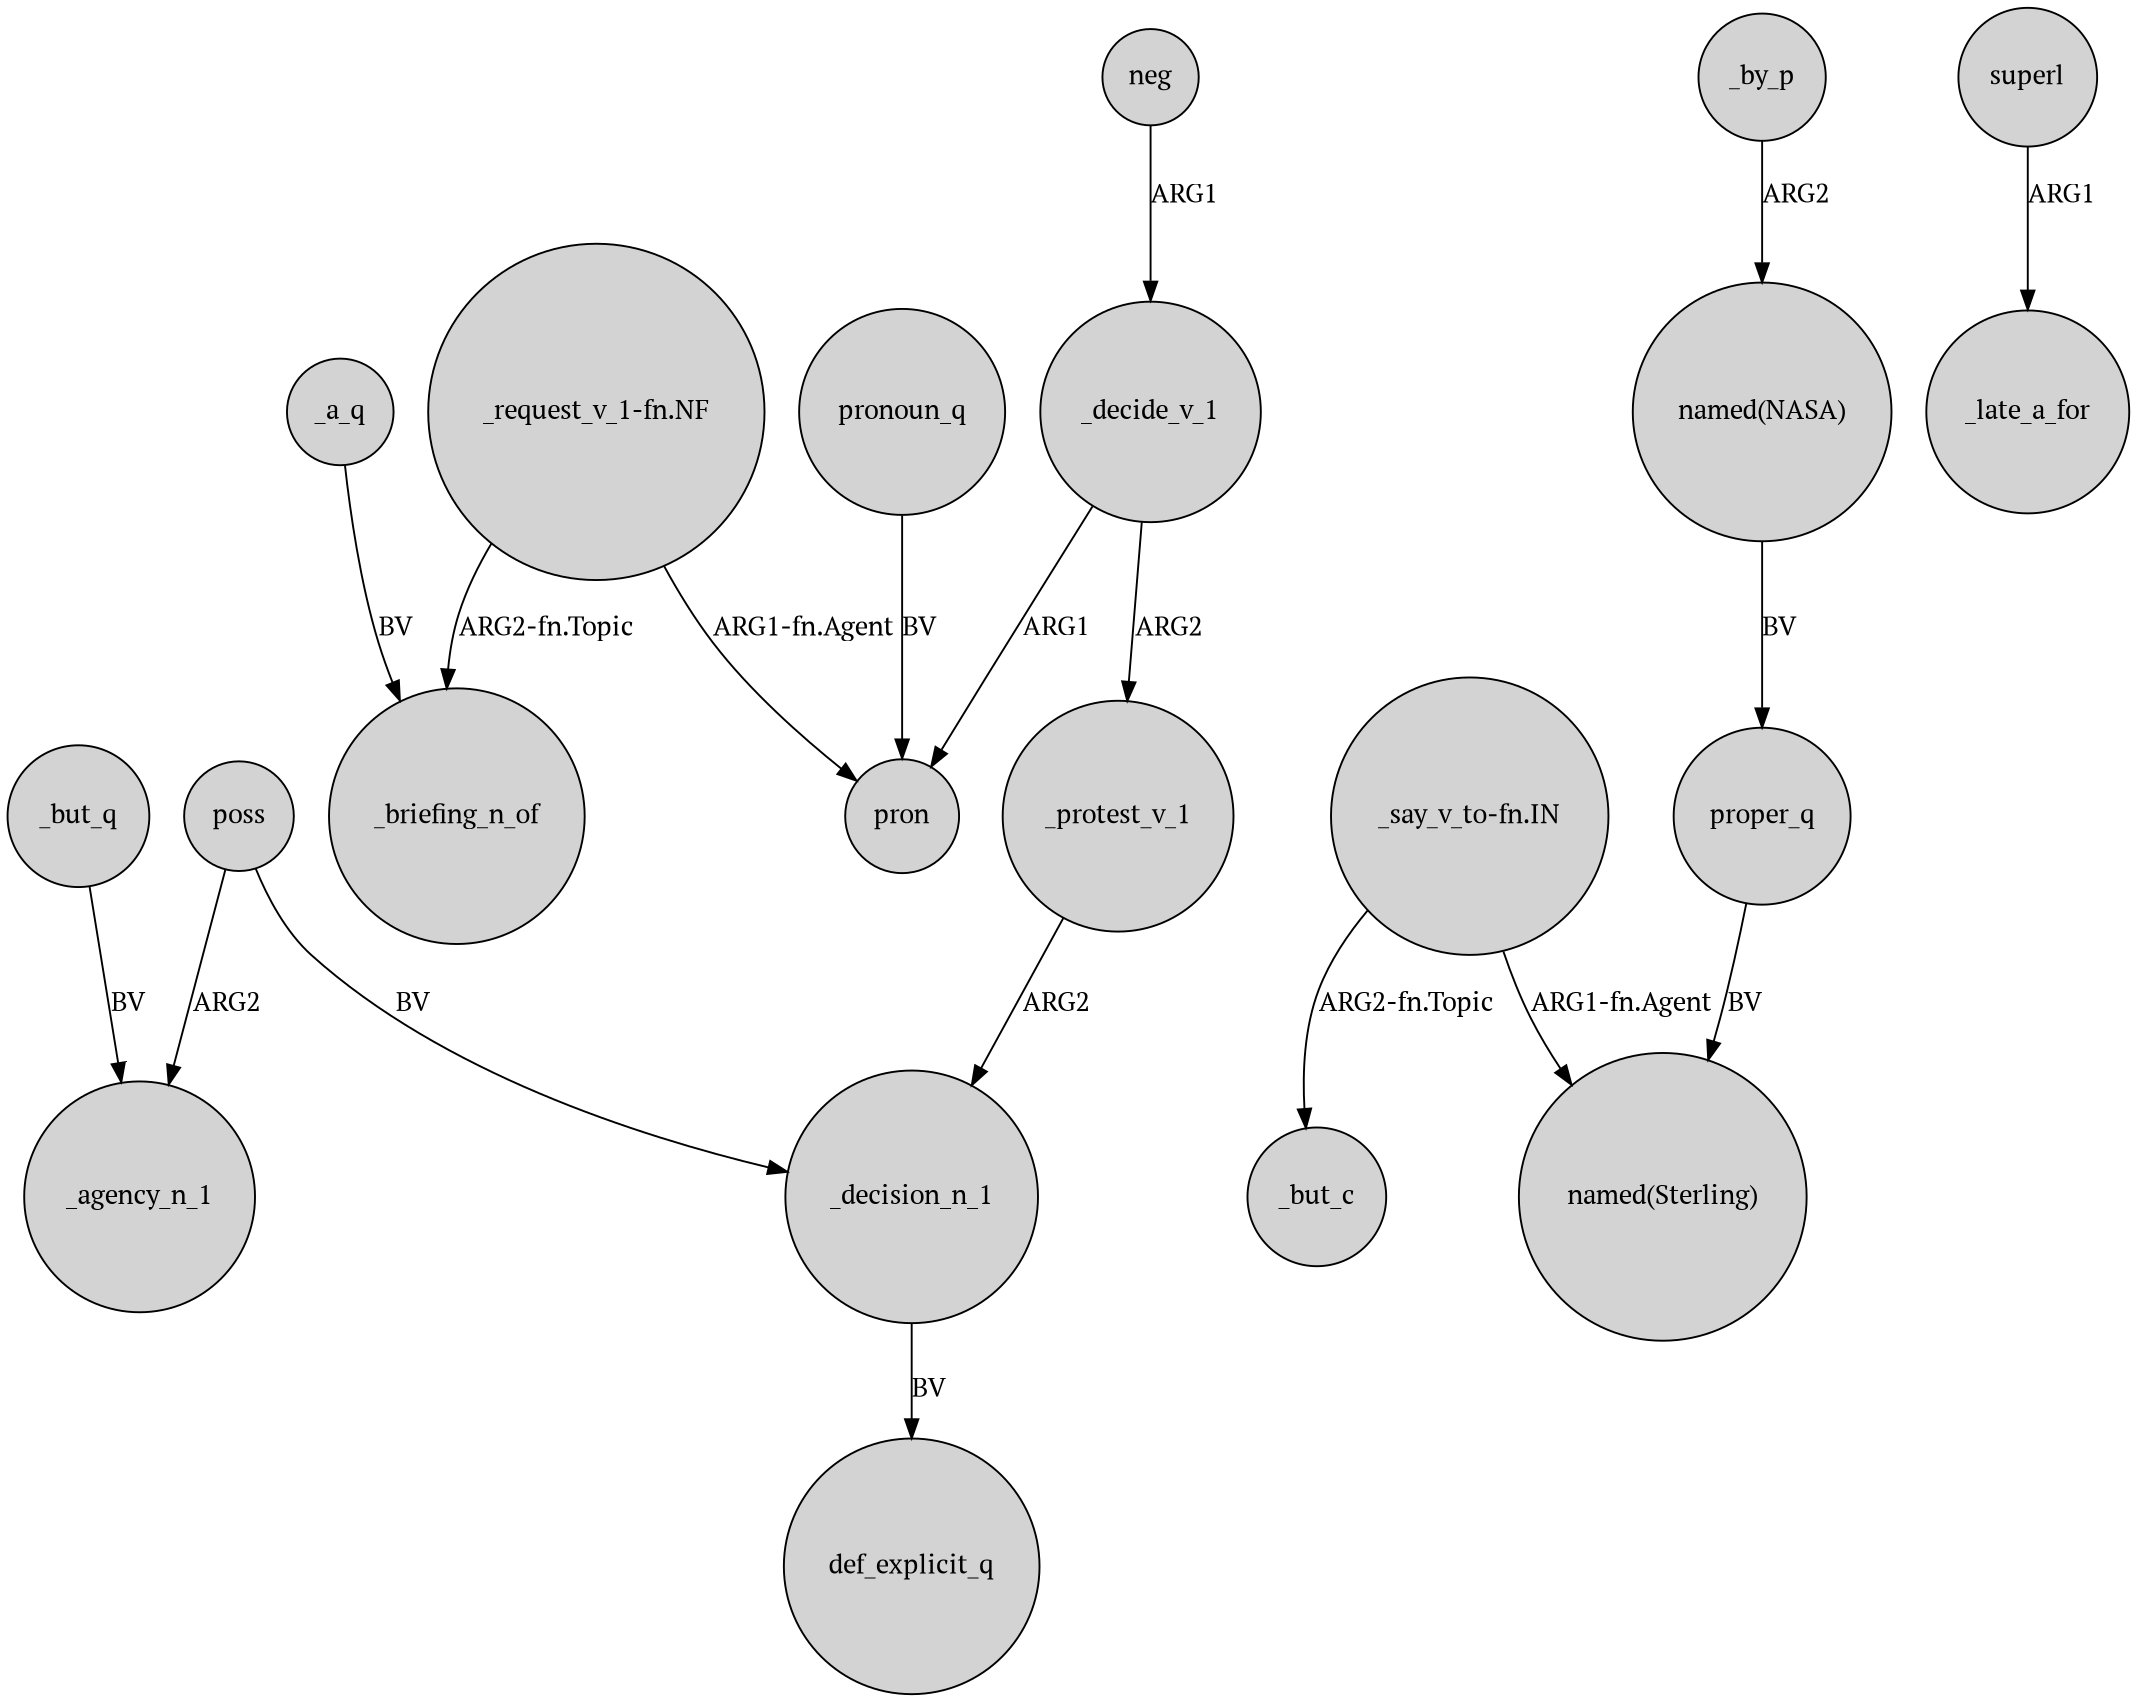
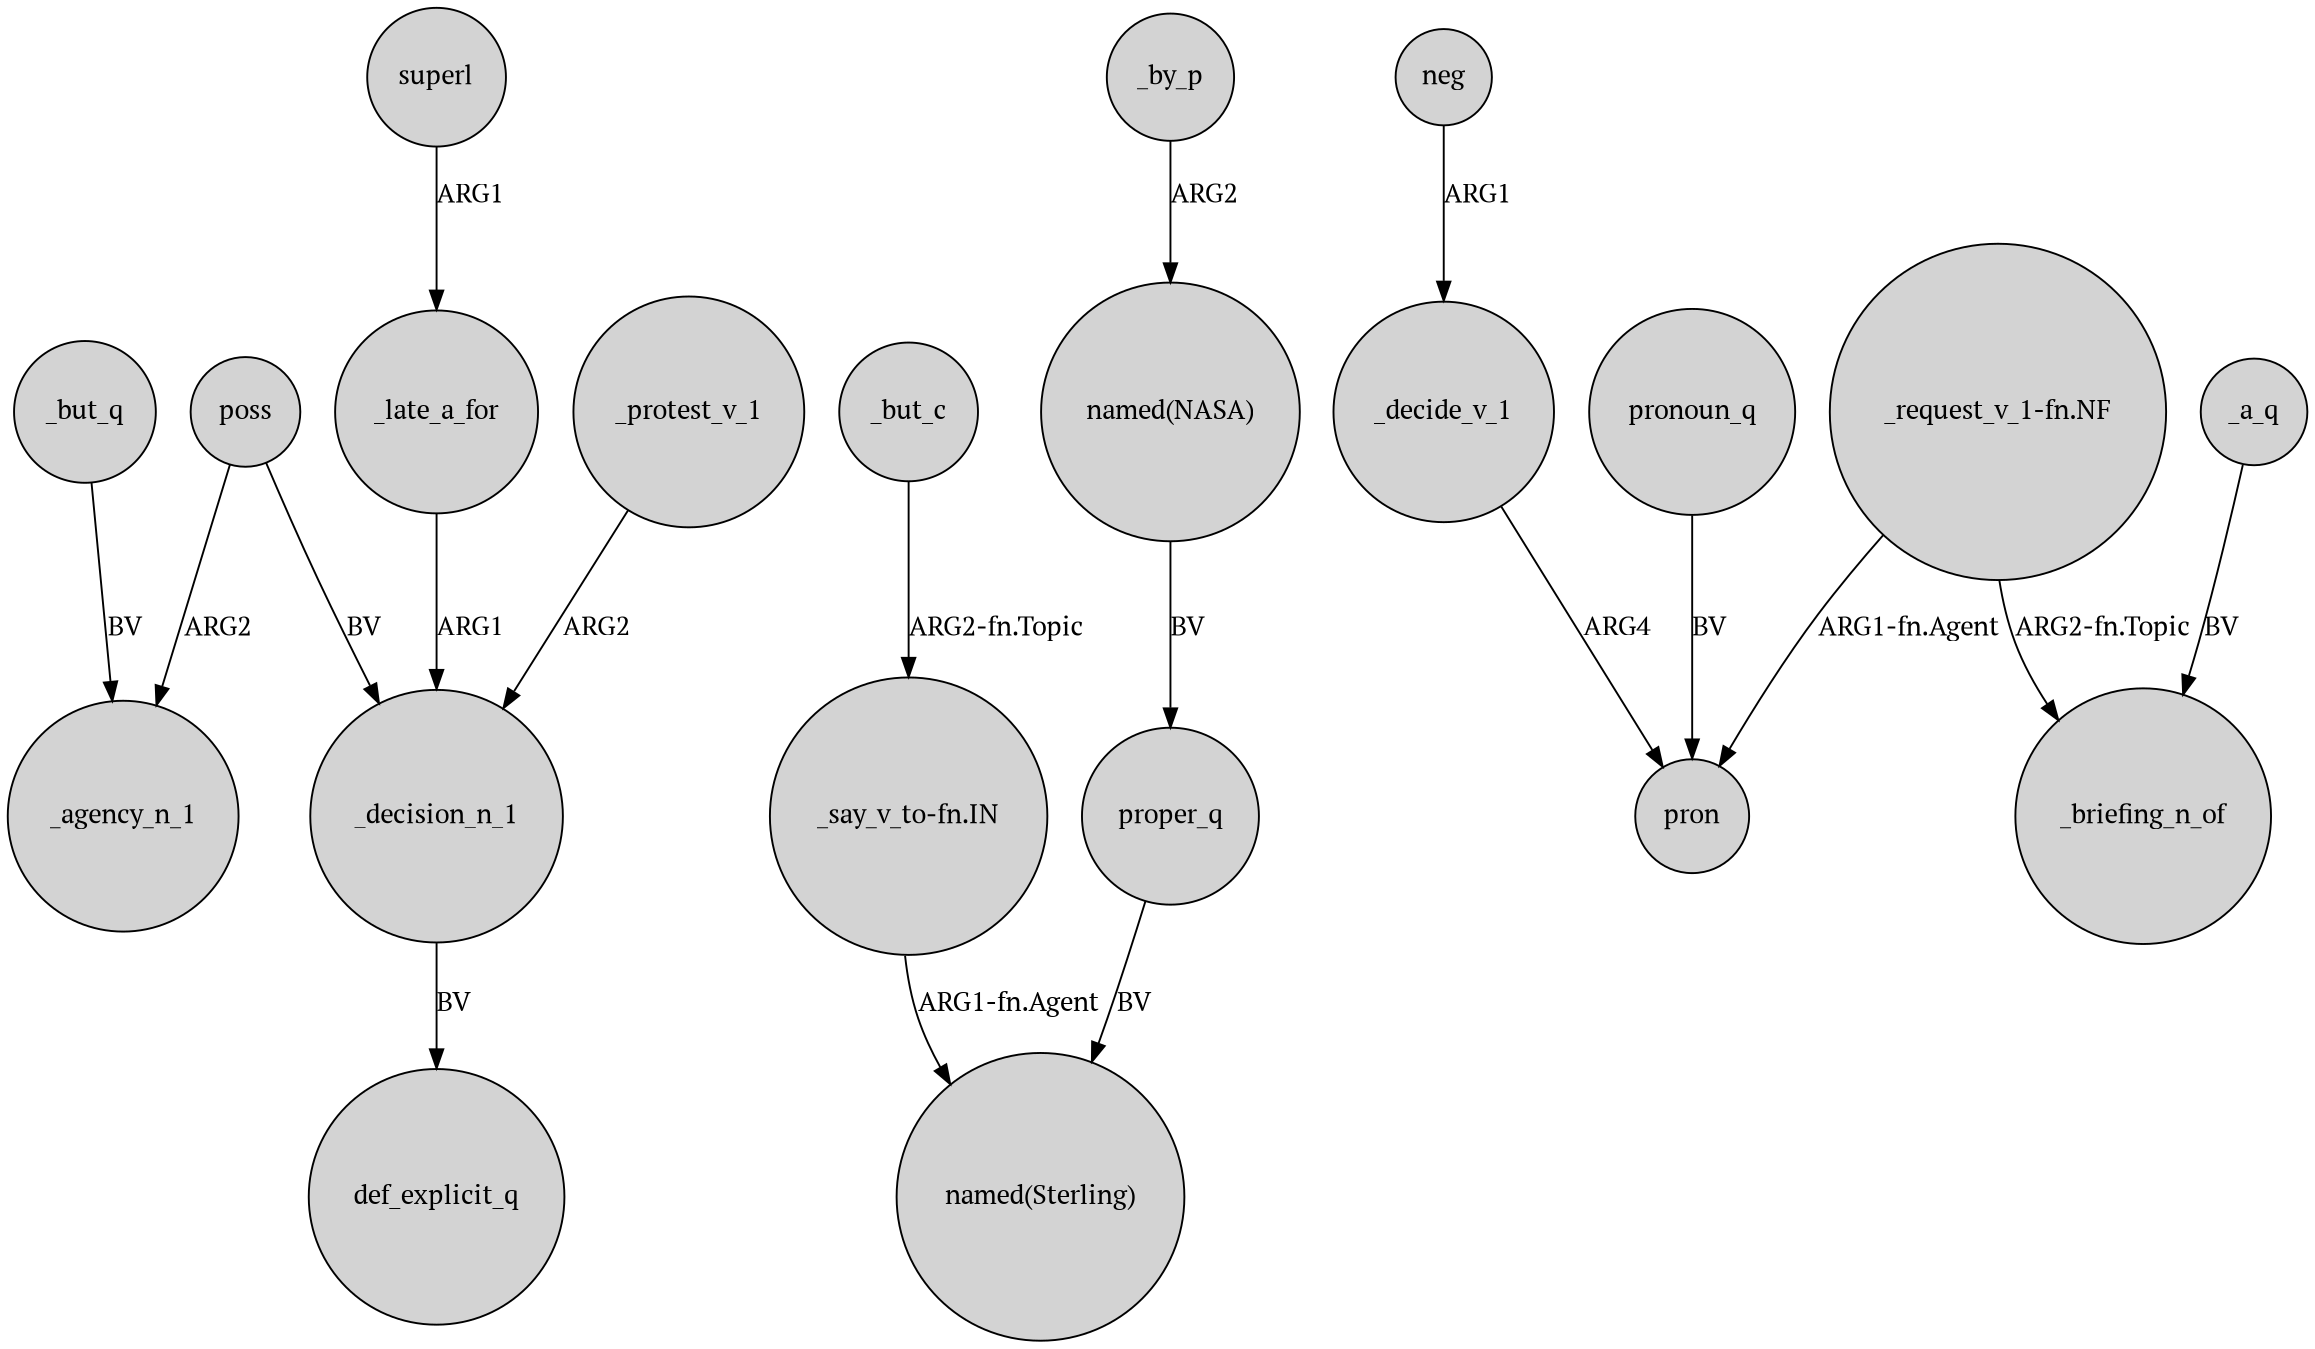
edge "_late_a_for" -> "_decision_n_1": added, label "ARG1"
edge "_decide_v_1" -> "_protest_v_1": removed, label "ARG2"
edge "_decide_v_1" -> "pron": label "ARG1" -> "ARG4"
edge "_say_v_to-fn.IN" -> "_but_c": reversed
